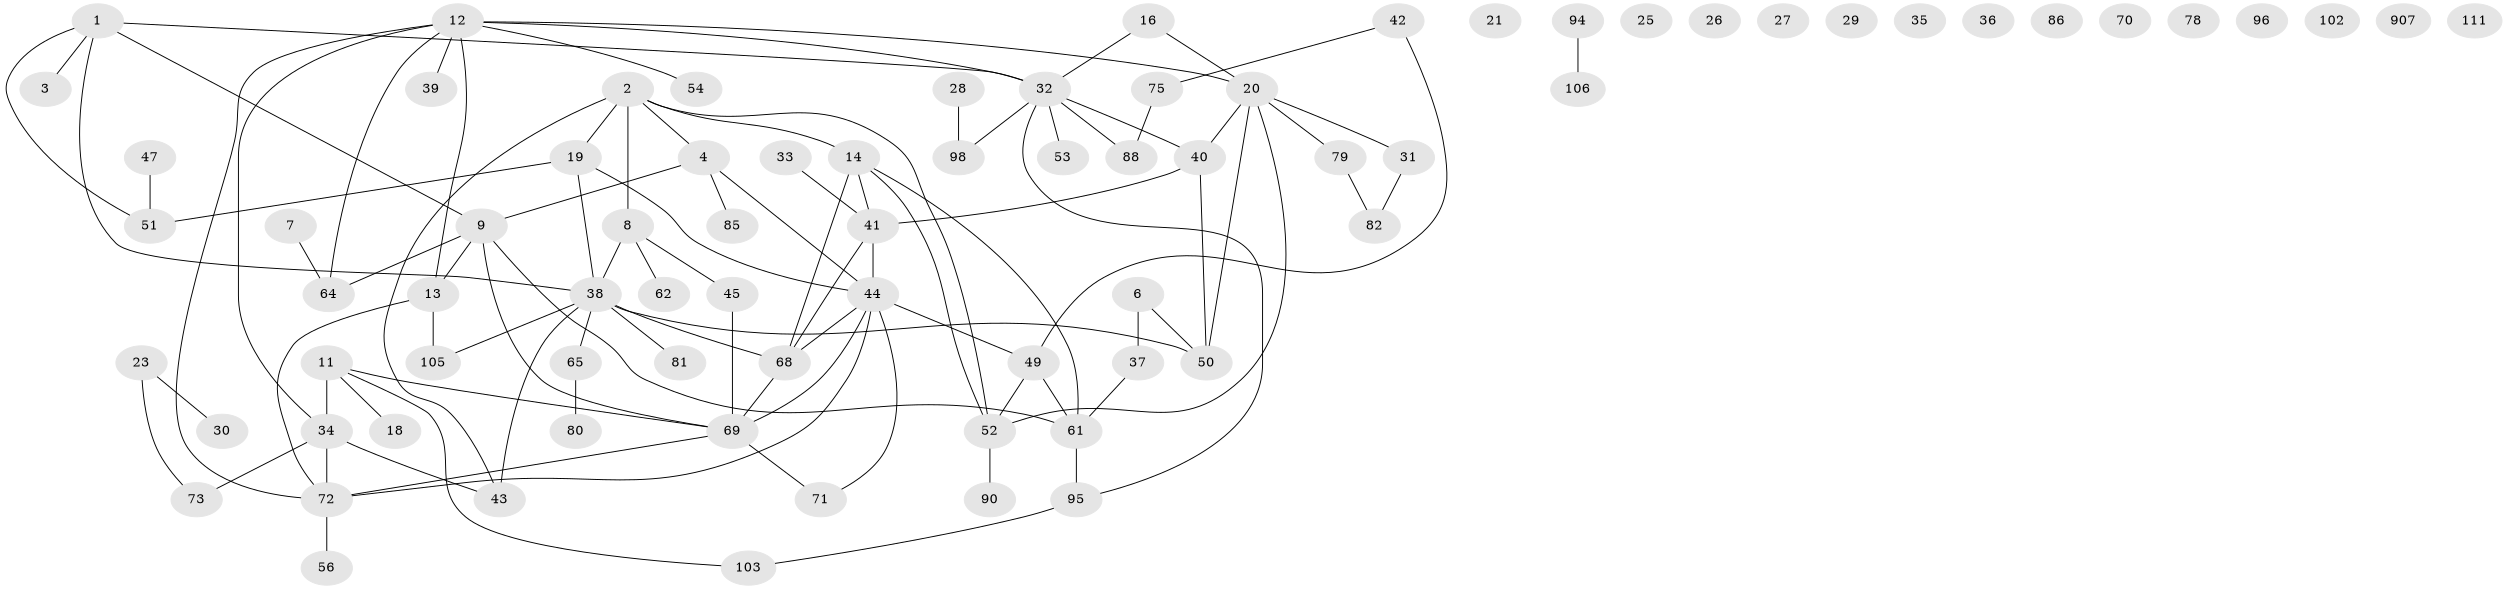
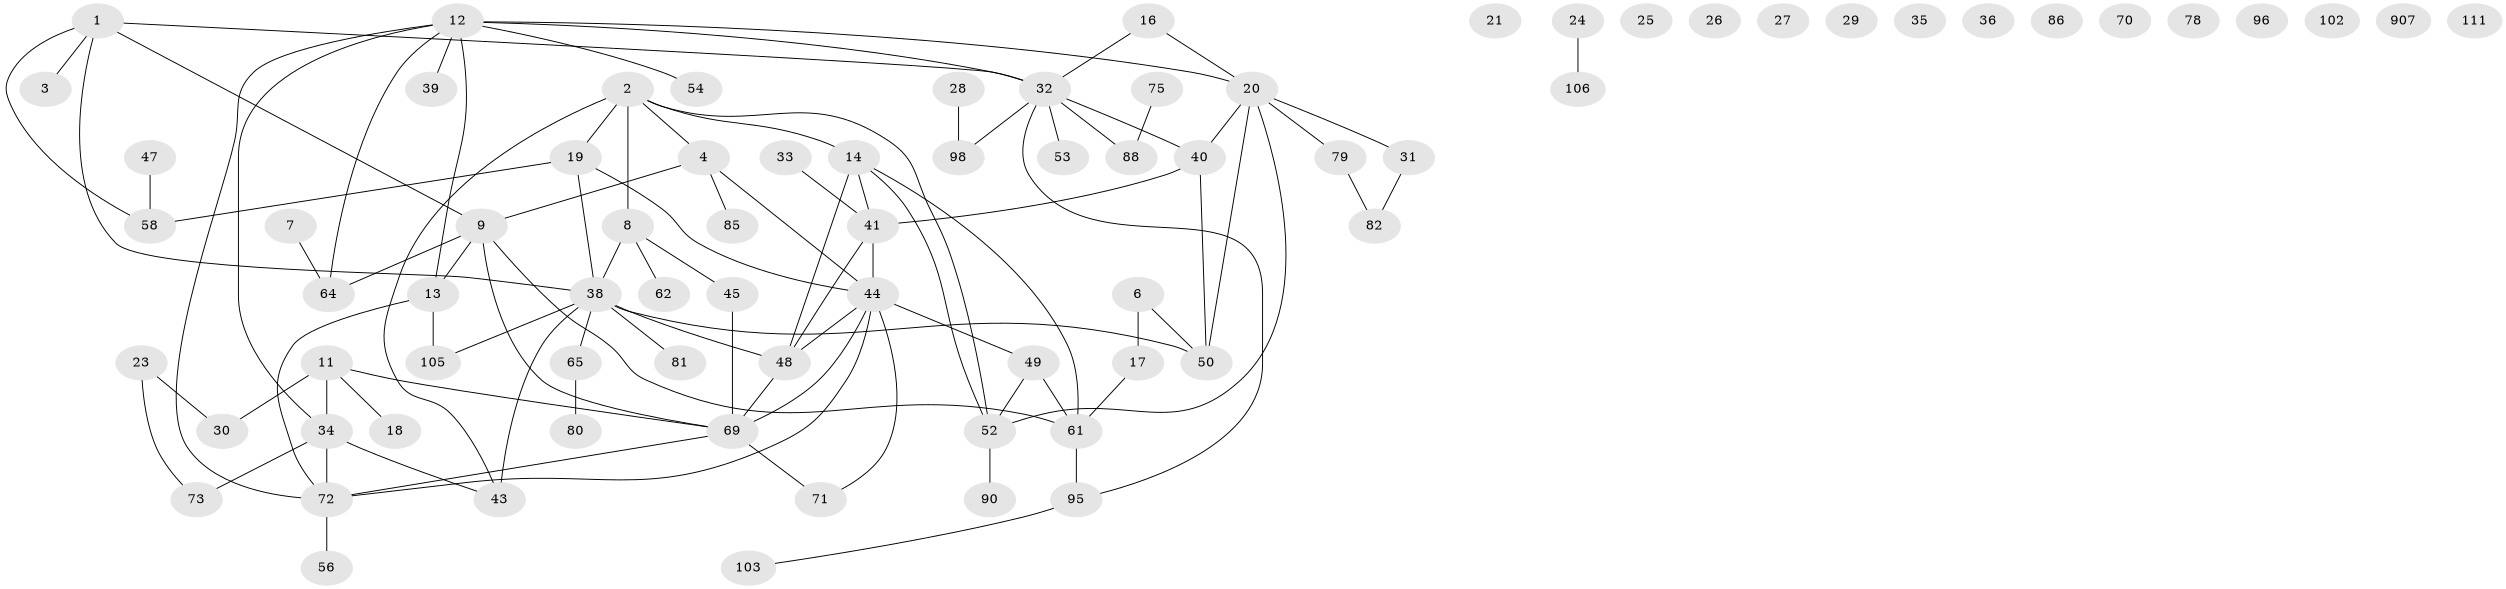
node "42": removed
node "94": label "94" -> "24"
node "51": label "51" -> "58"
node "68": label "68" -> "48"
node "37": label "37" -> "17"
edge "11" -- "103": now "11" -- "30"
